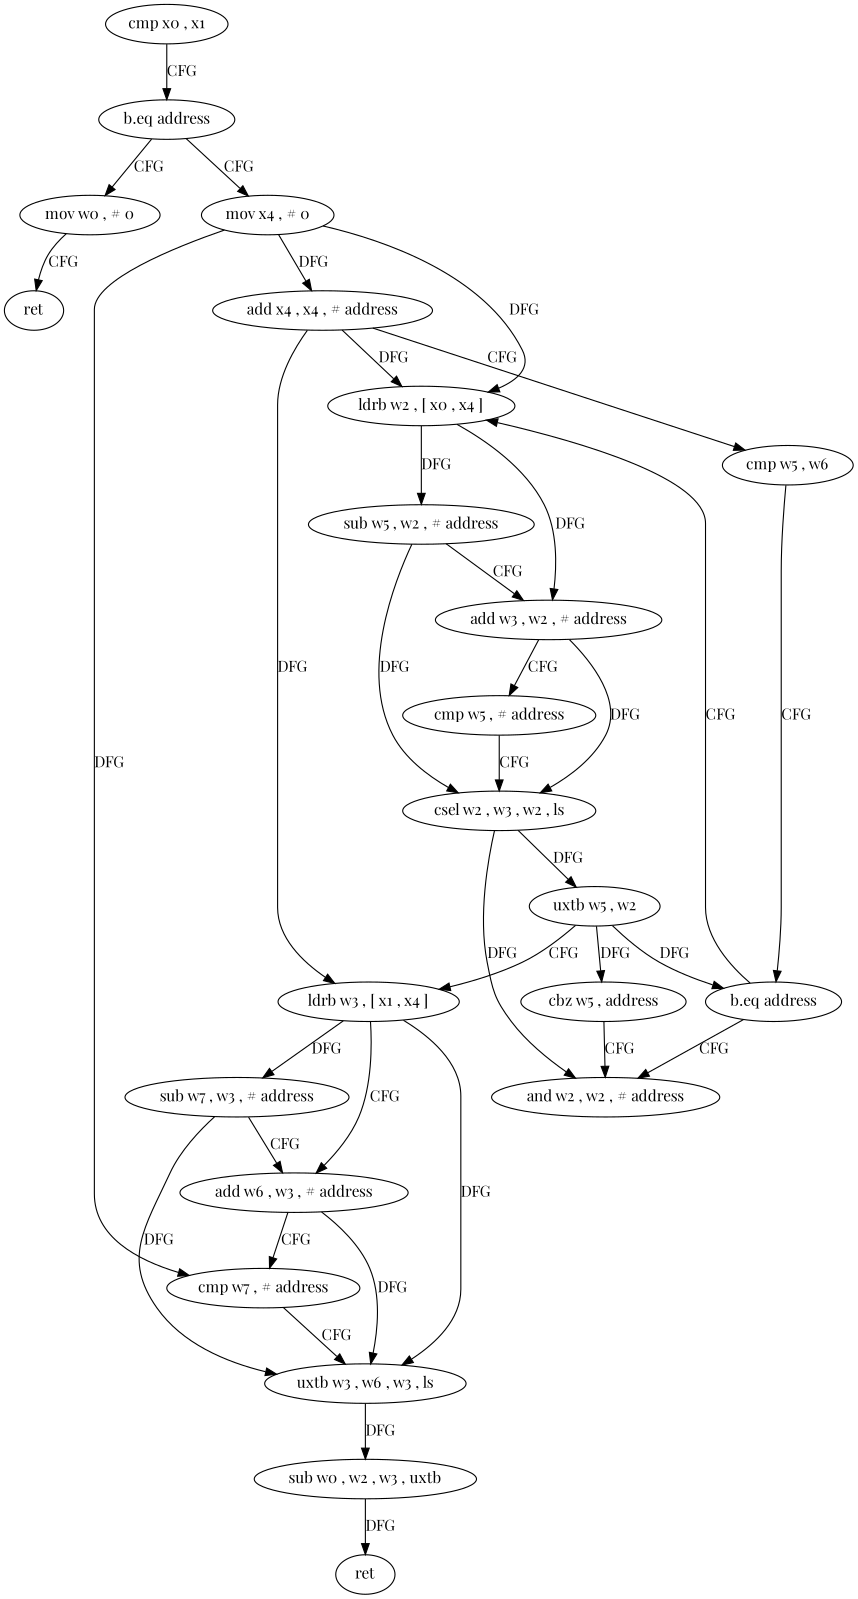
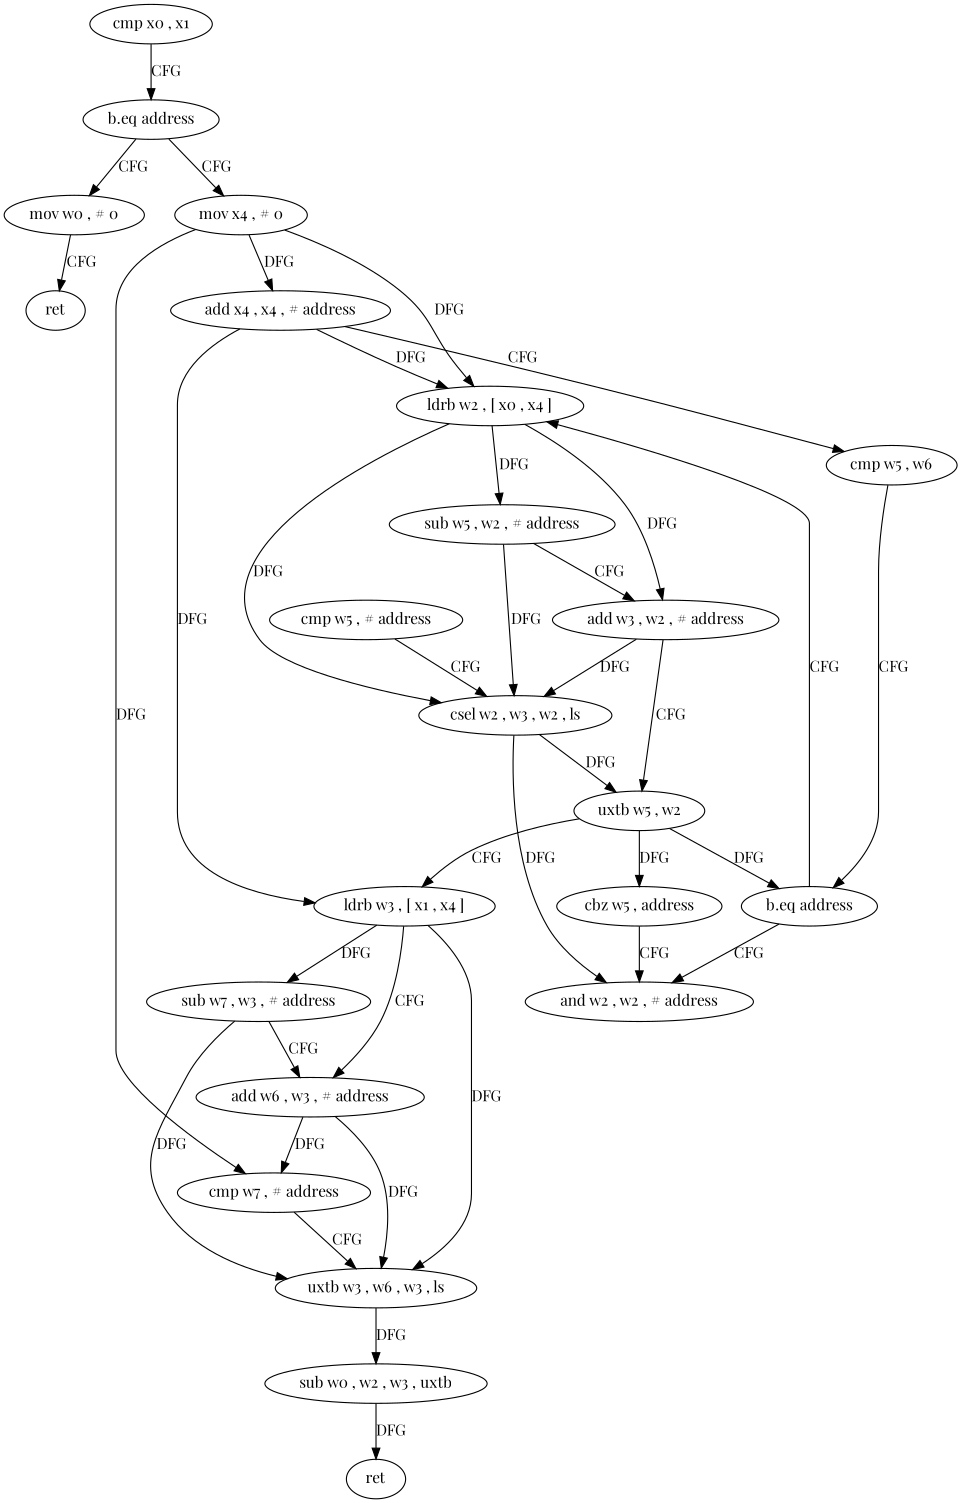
edge "ldrb w2 , [ x0 , x4 ]" -> "csel w2 , w3 , w2 , ls": added, label "DFG"
edge "add w3 , w2 , # address" -> "cmp w5 , # address": now "add w3 , w2 , # address" -> "uxtb w5 , w2"
edge "add w6 , w3 , # address" -> "cmp w7 , # address": label "CFG" -> "DFG"
